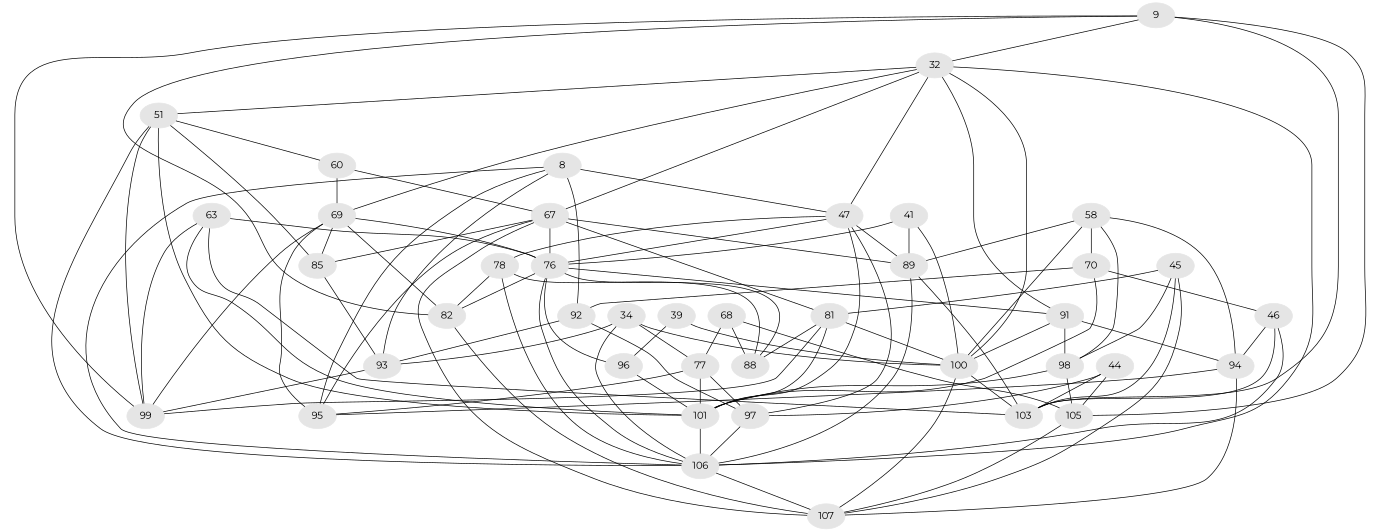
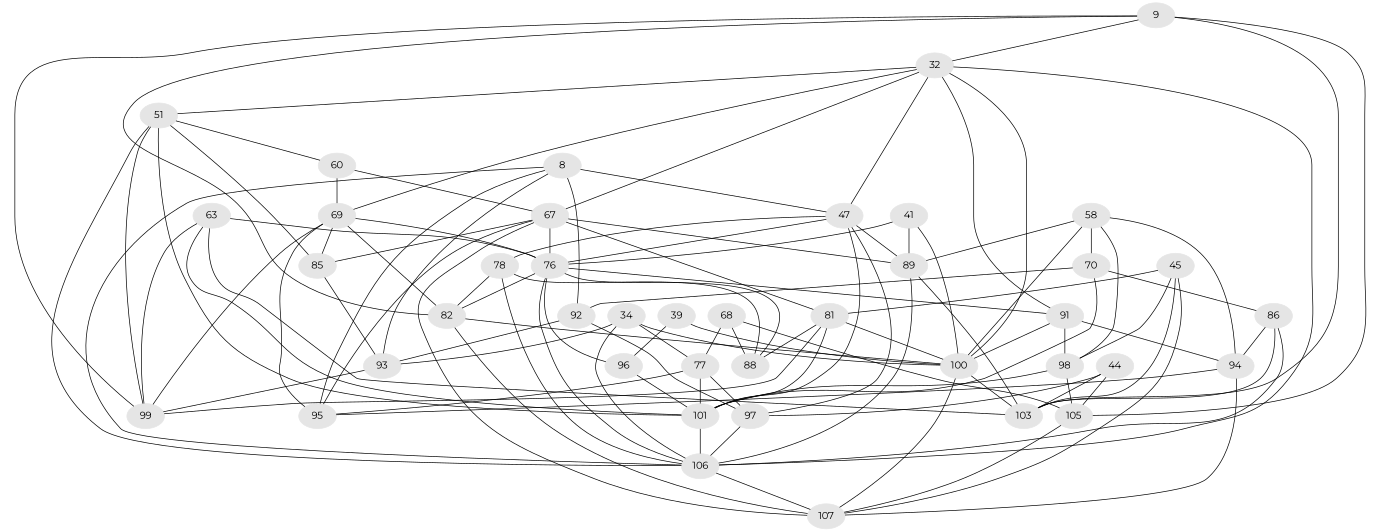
node "46": label "46" -> "86"
edge "82" -- "100": added
